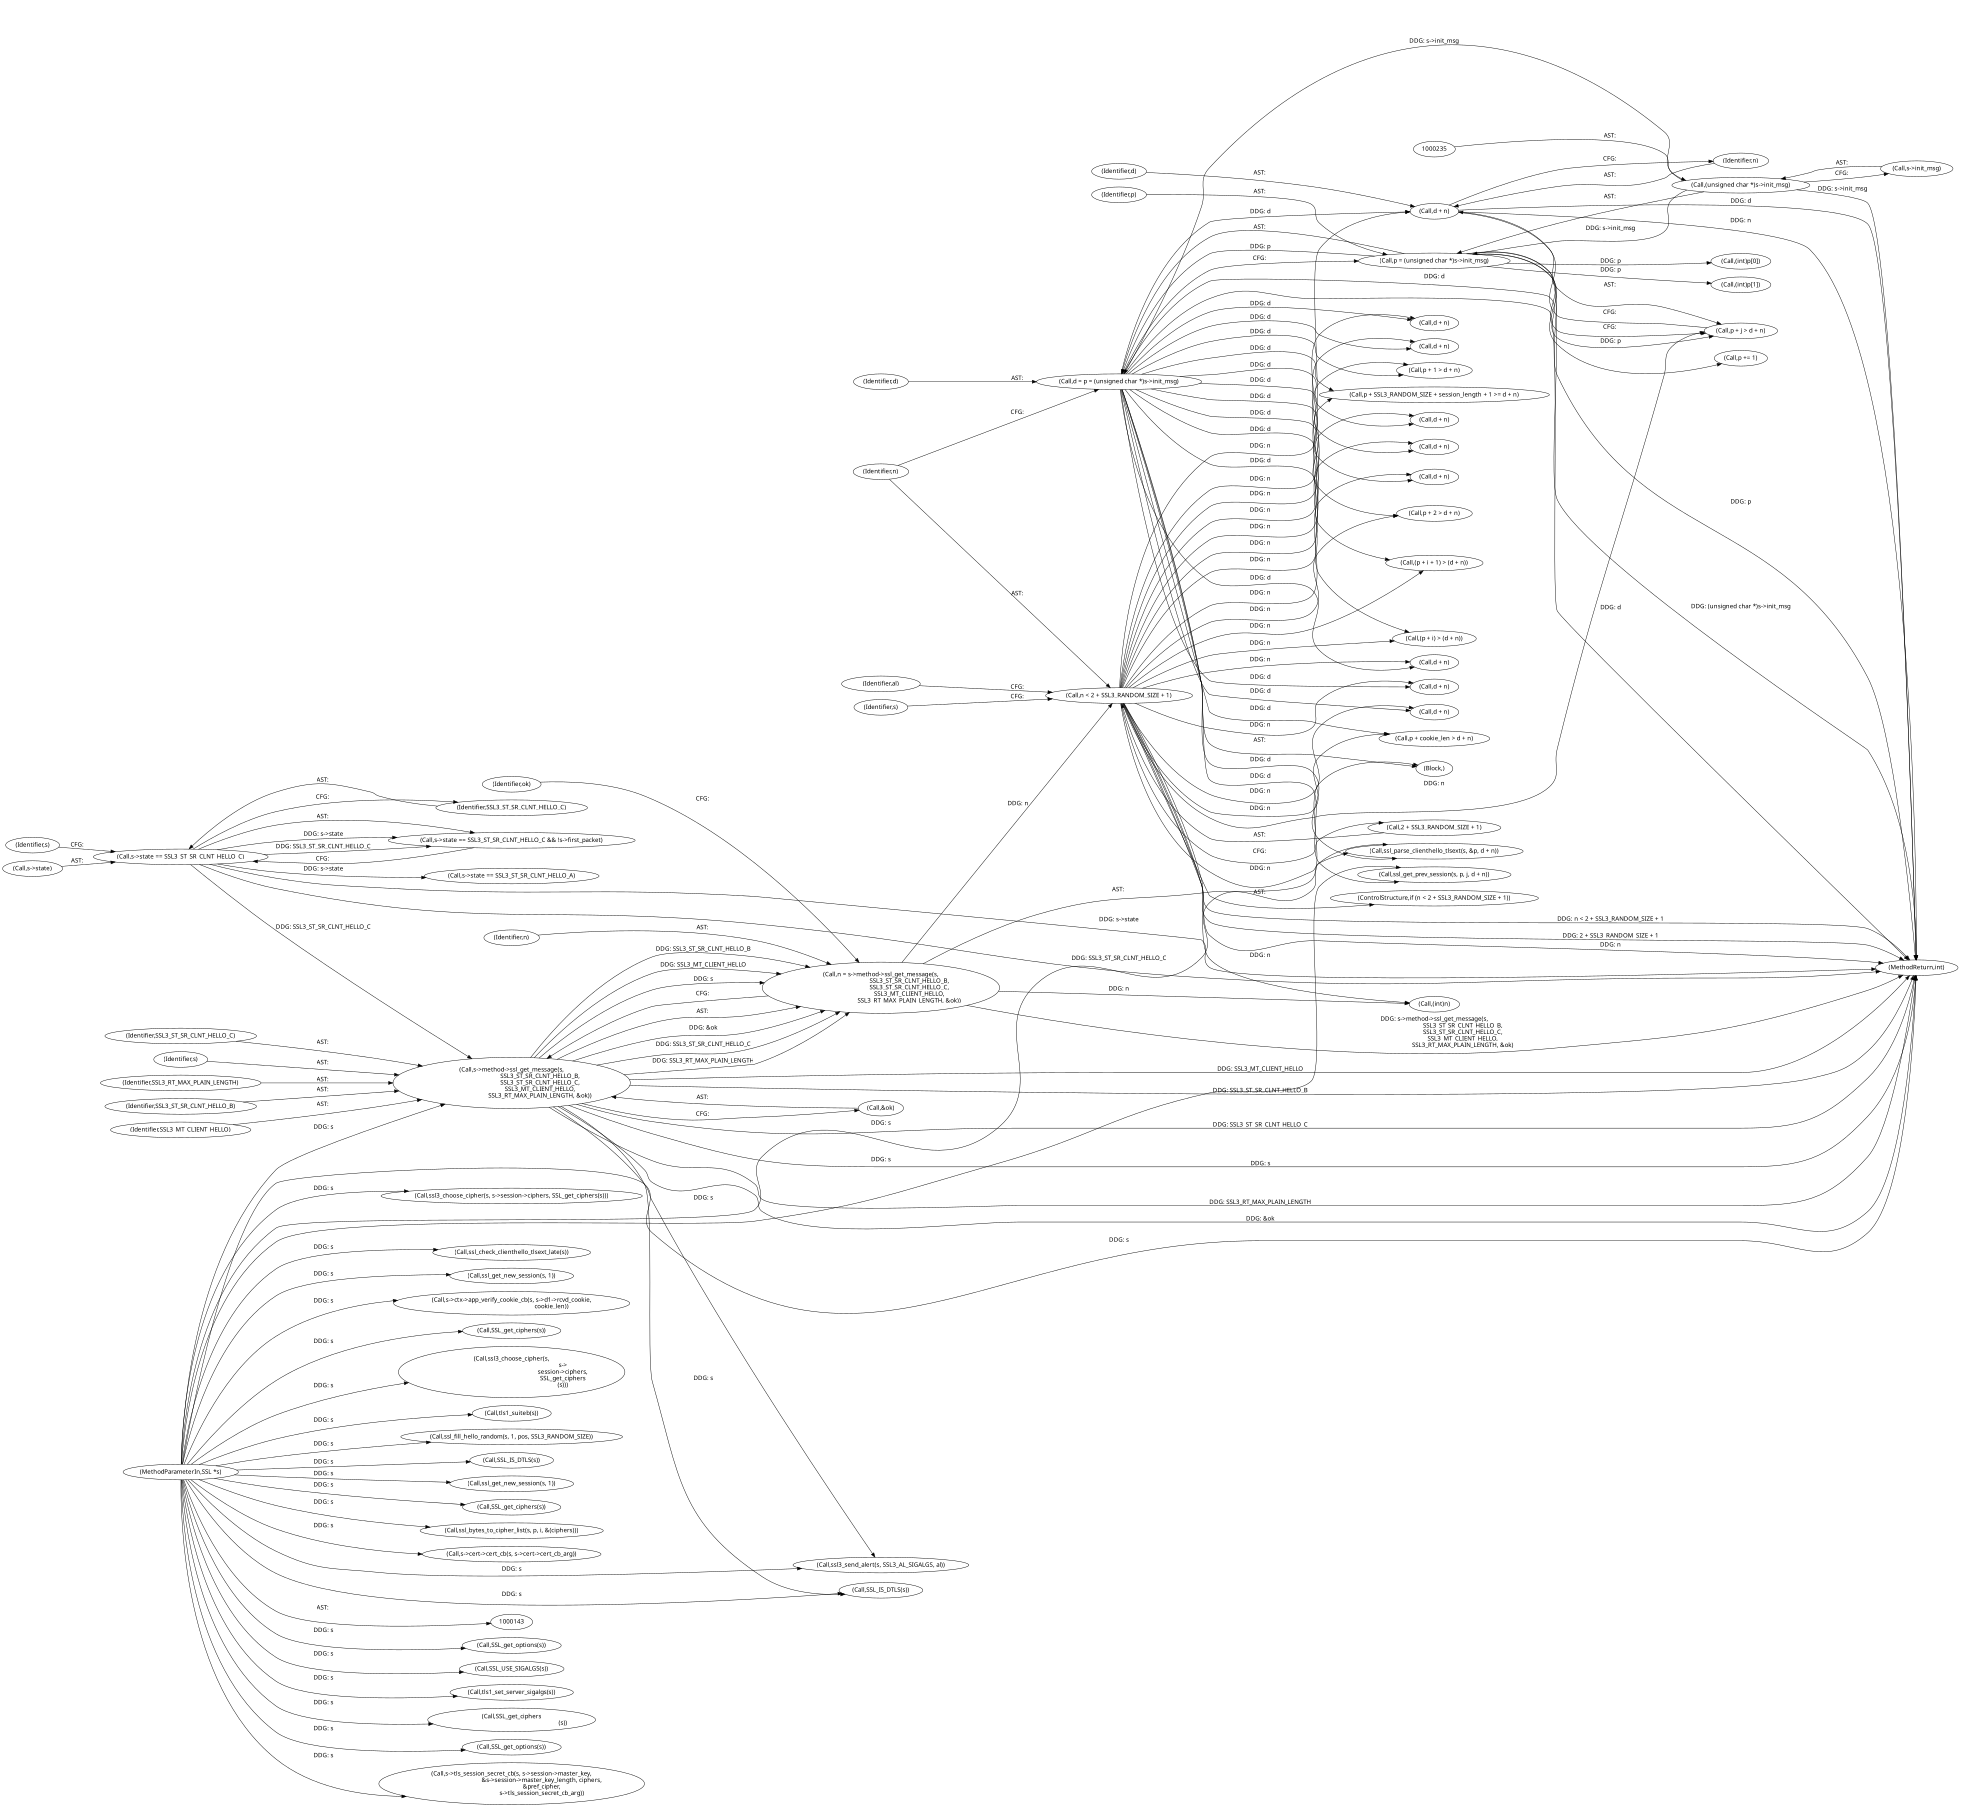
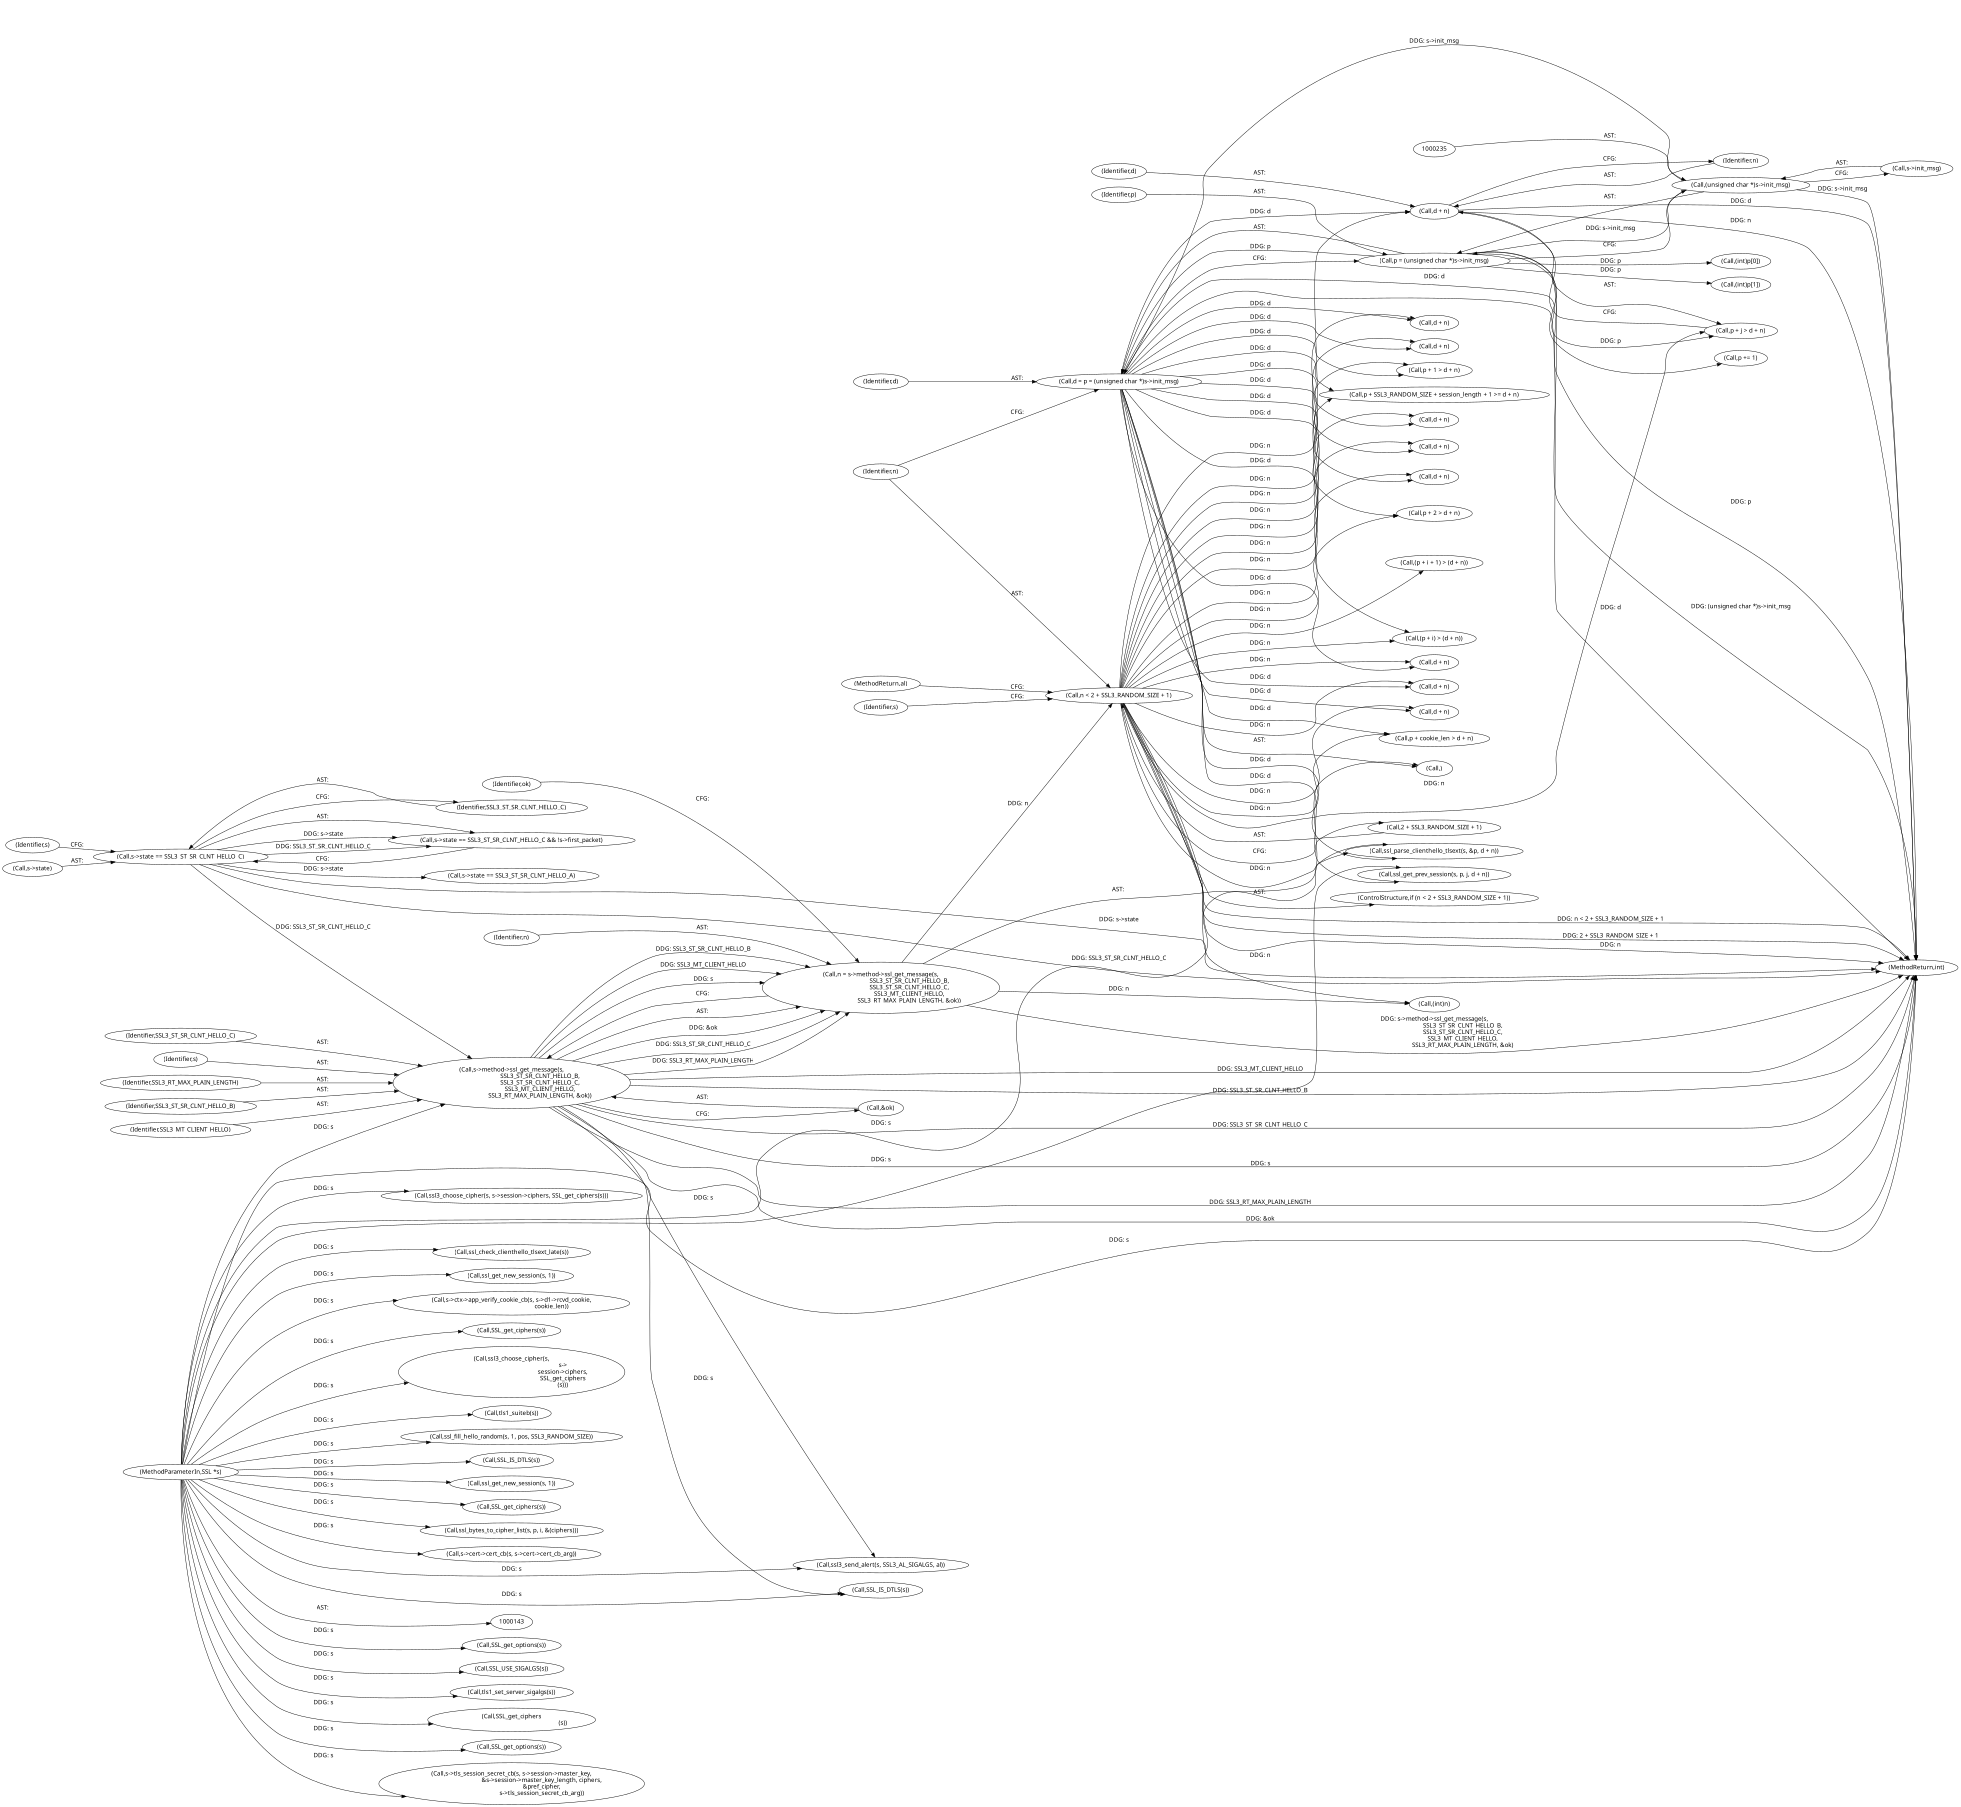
edge "(Call,p = (unsigned char *)s->init_msg)" -> "(Call,p + j > d + n)": now "(Call,p = (unsigned char *)s->init_msg)" -> "(Call,(unsigned char *)s->init_msg)"
edge "(Call,d = p = (unsigned char *)s->init_msg)" -> "(Call,(p + i + 1) > (d + n))": removed, label "DDG: d"
node "(Identifier,al)": label "(Identifier,al)" -> "(MethodReturn,al)"
node "(Block,)": label "(Block,)" -> "(Call,)"
